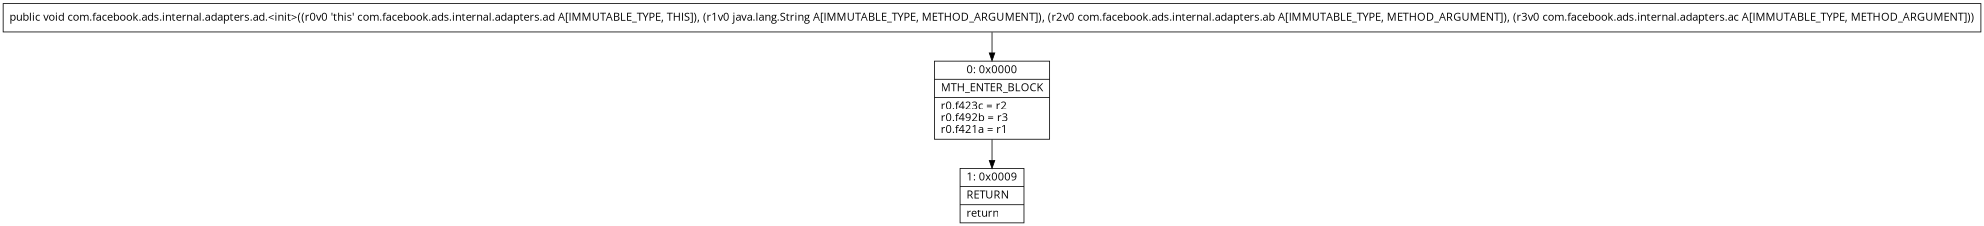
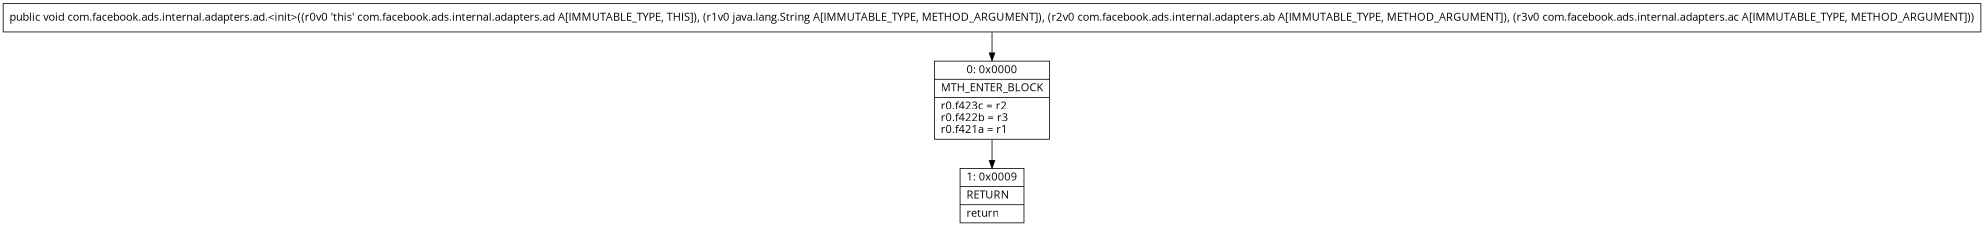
node "0: 0x0000": text "r0.f492b = r3" -> "r0.f422b = r3"
